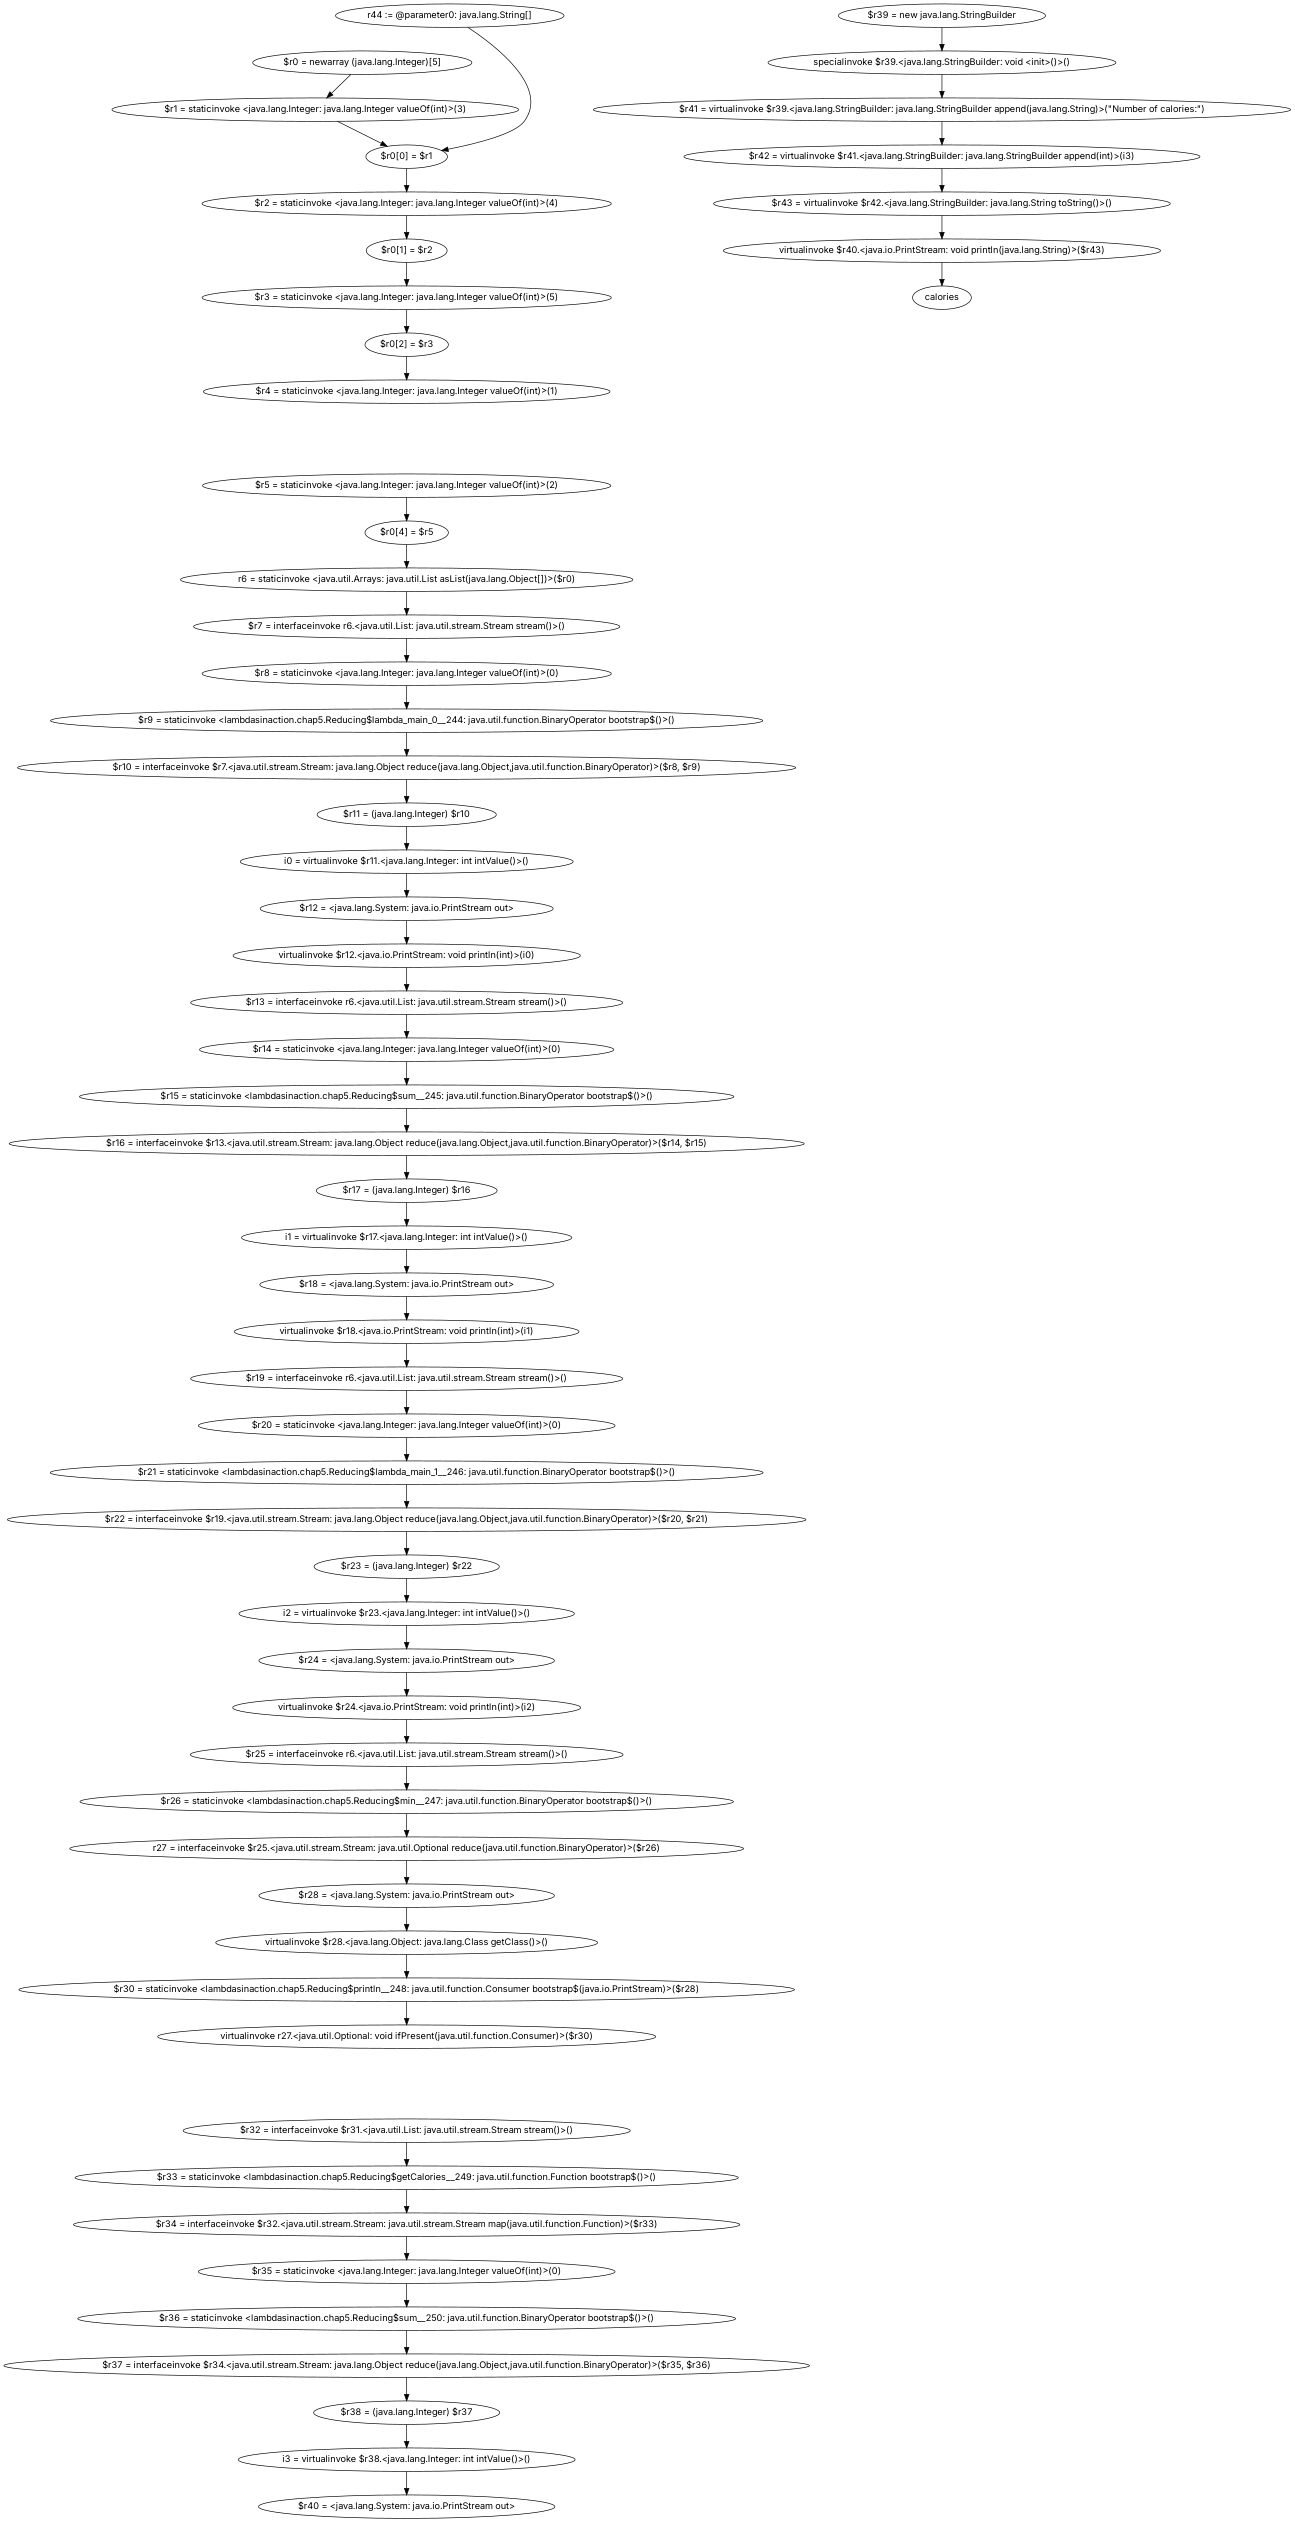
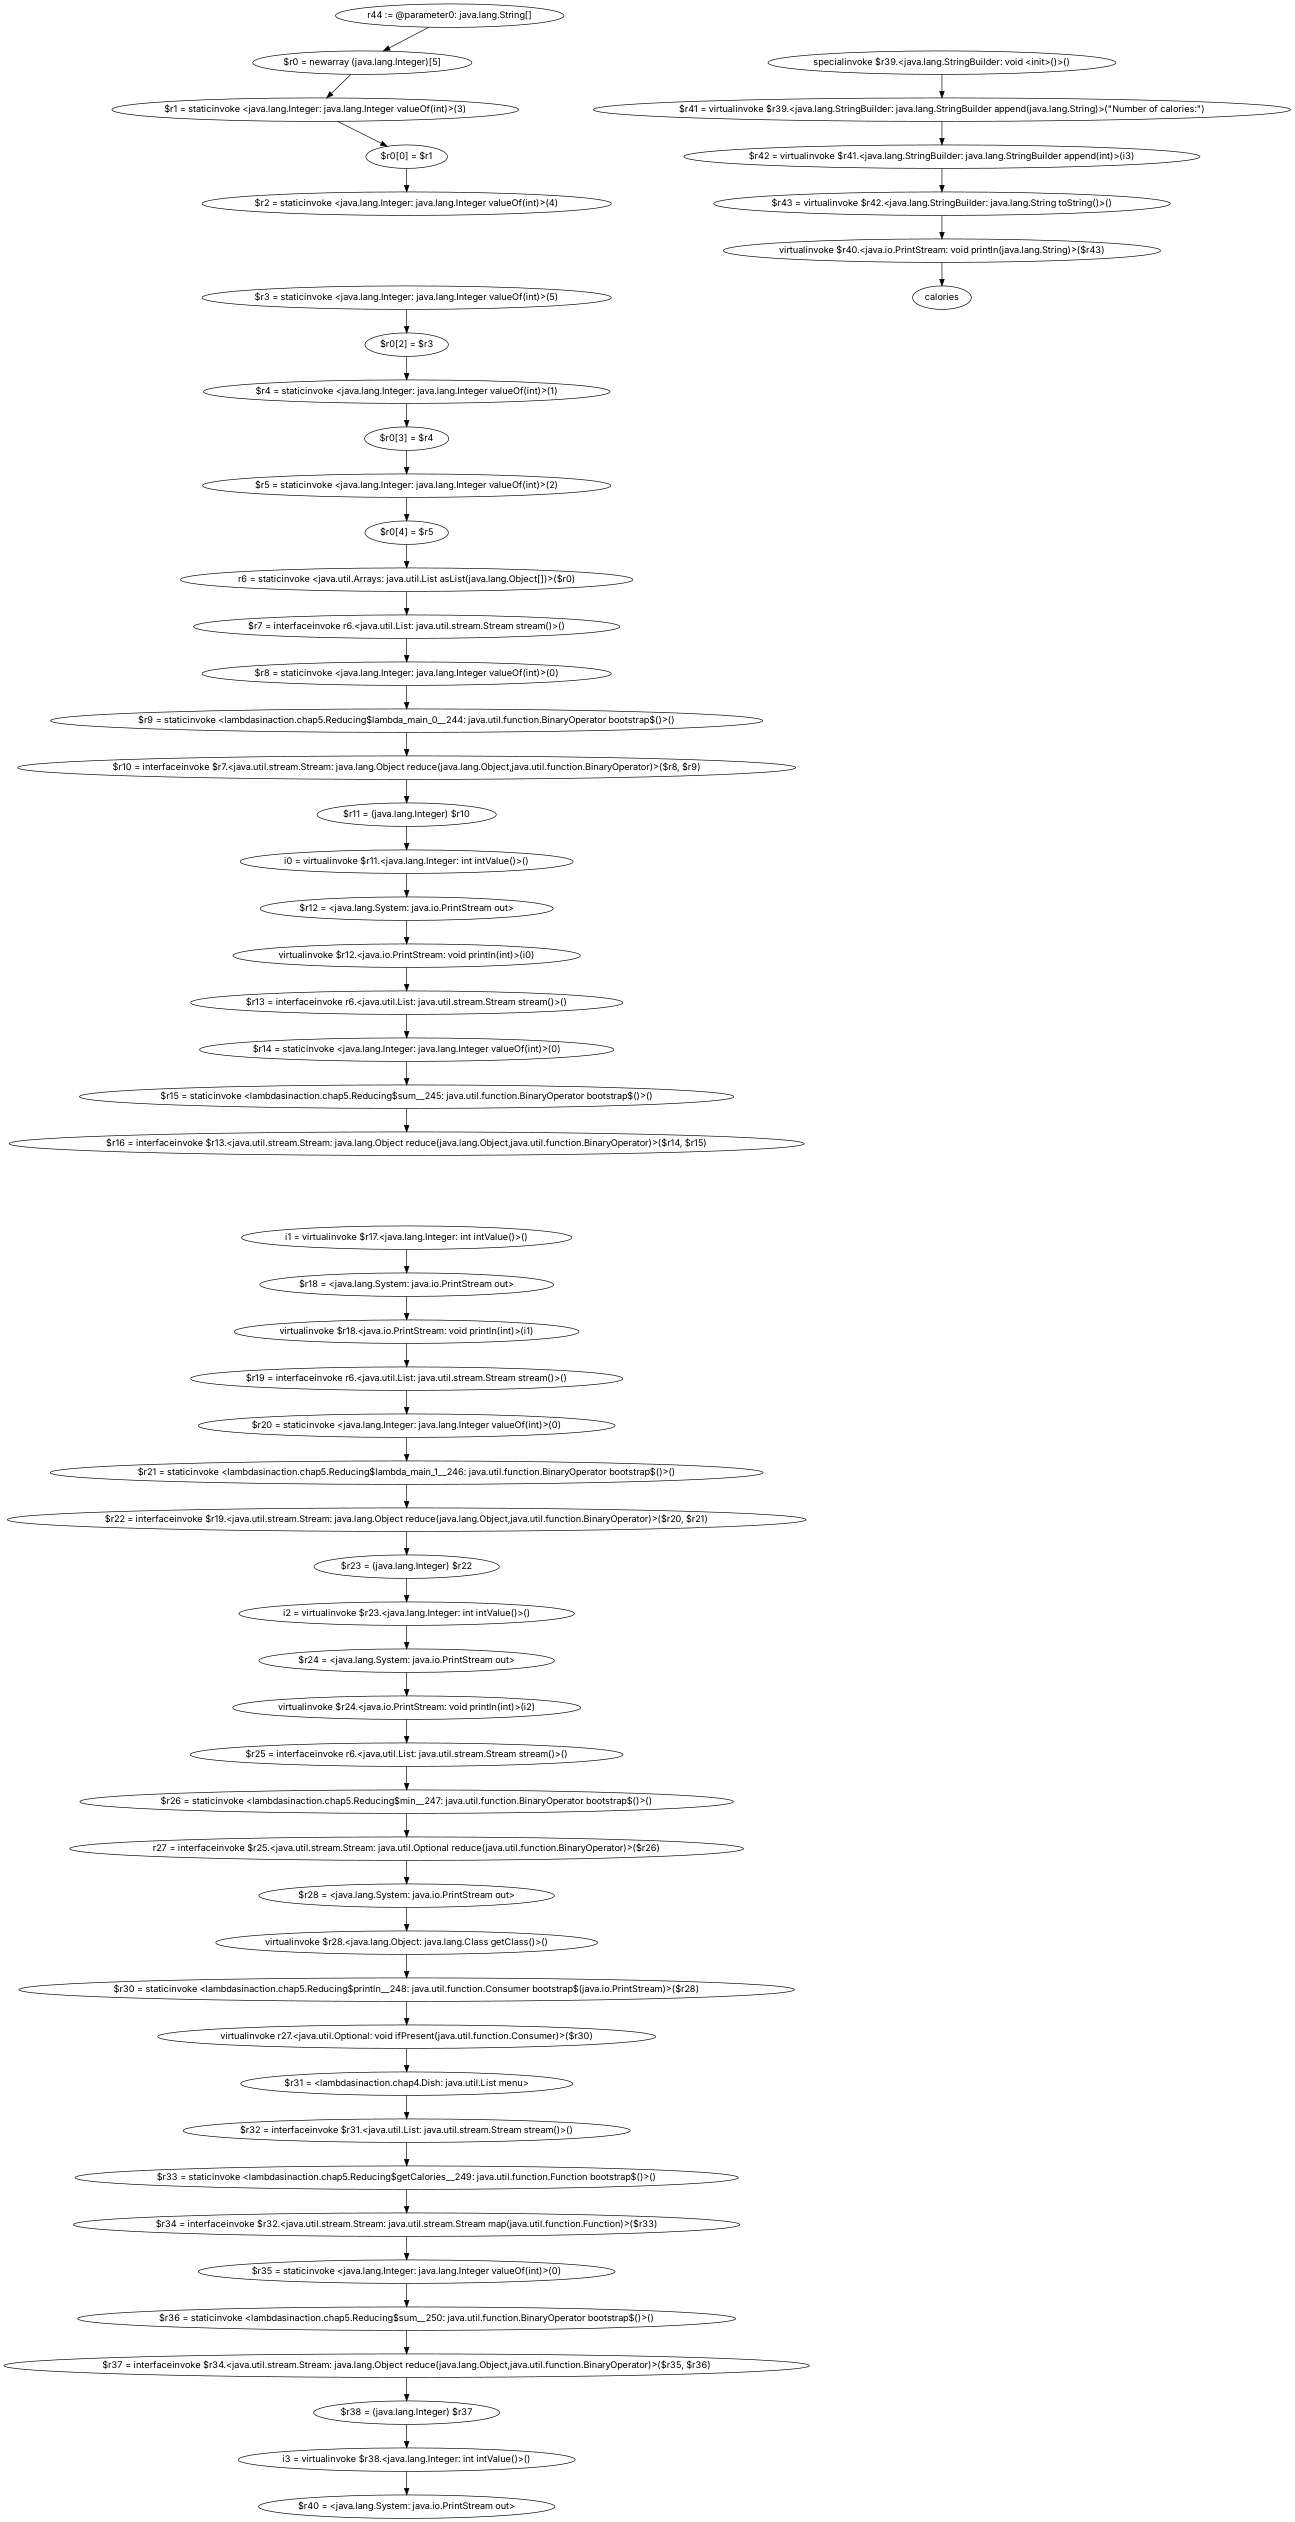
node "$r39 = new java.lang.StringBuilder": removed
edge "r44 := @parameter0: java.lang.String[]" -> "$r0[0] = $r1": now "r44 := @parameter0: java.lang.String[]" -> "$r0 = newarray (java.lang.Integer)[5]"
node "$r0[1] = $r2": removed
node "$r0[3] = $r4": added
node "$r17 = (java.lang.Integer) $r16": removed
node "$r31 = <lambdasinaction.chap4.Dish: java.util.List menu>": added
